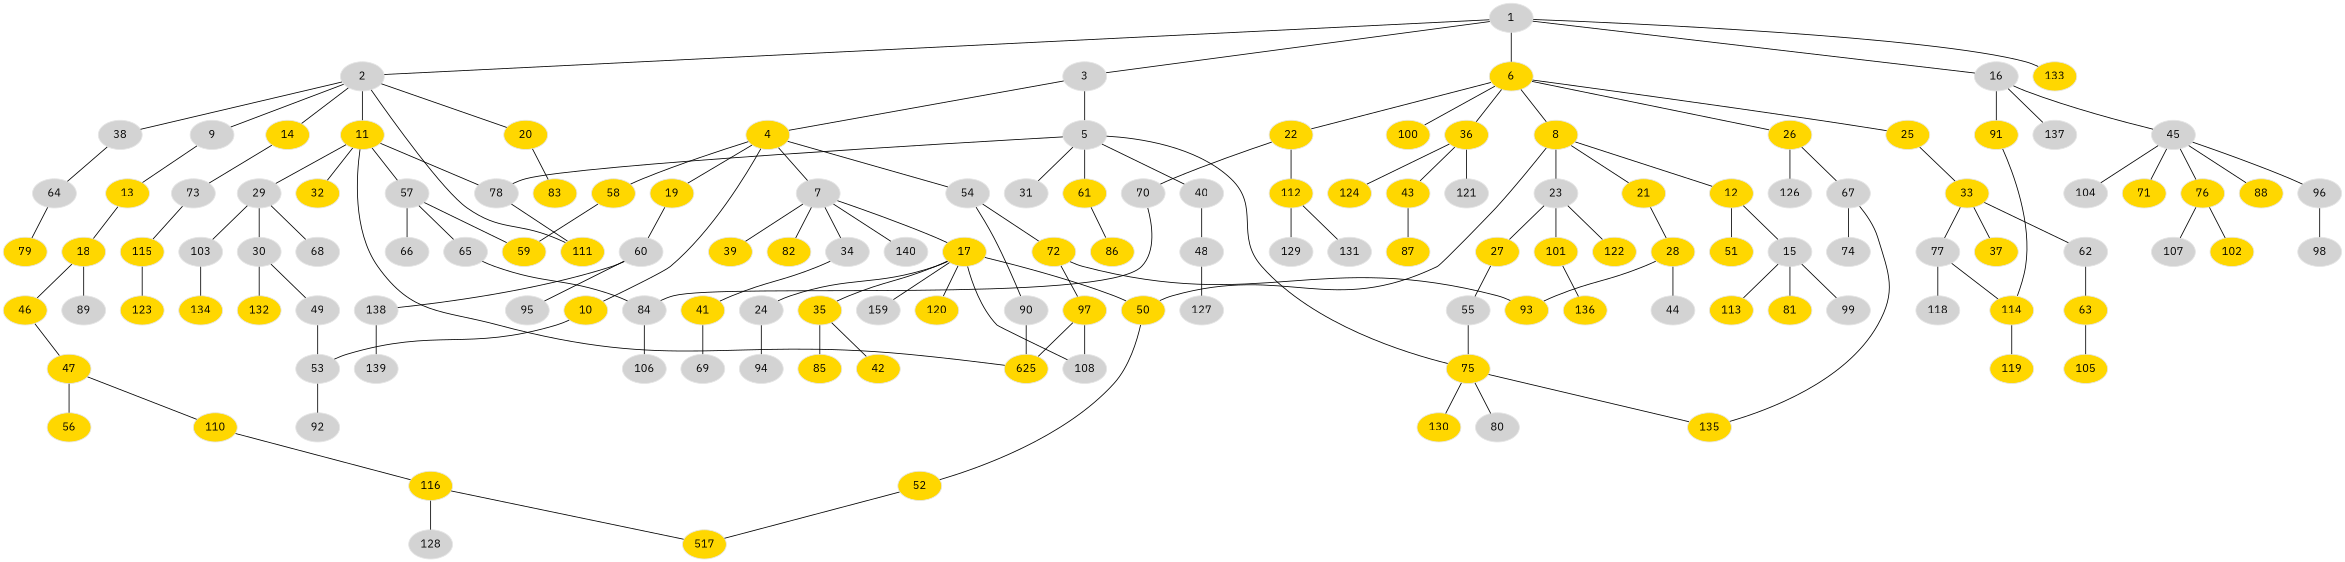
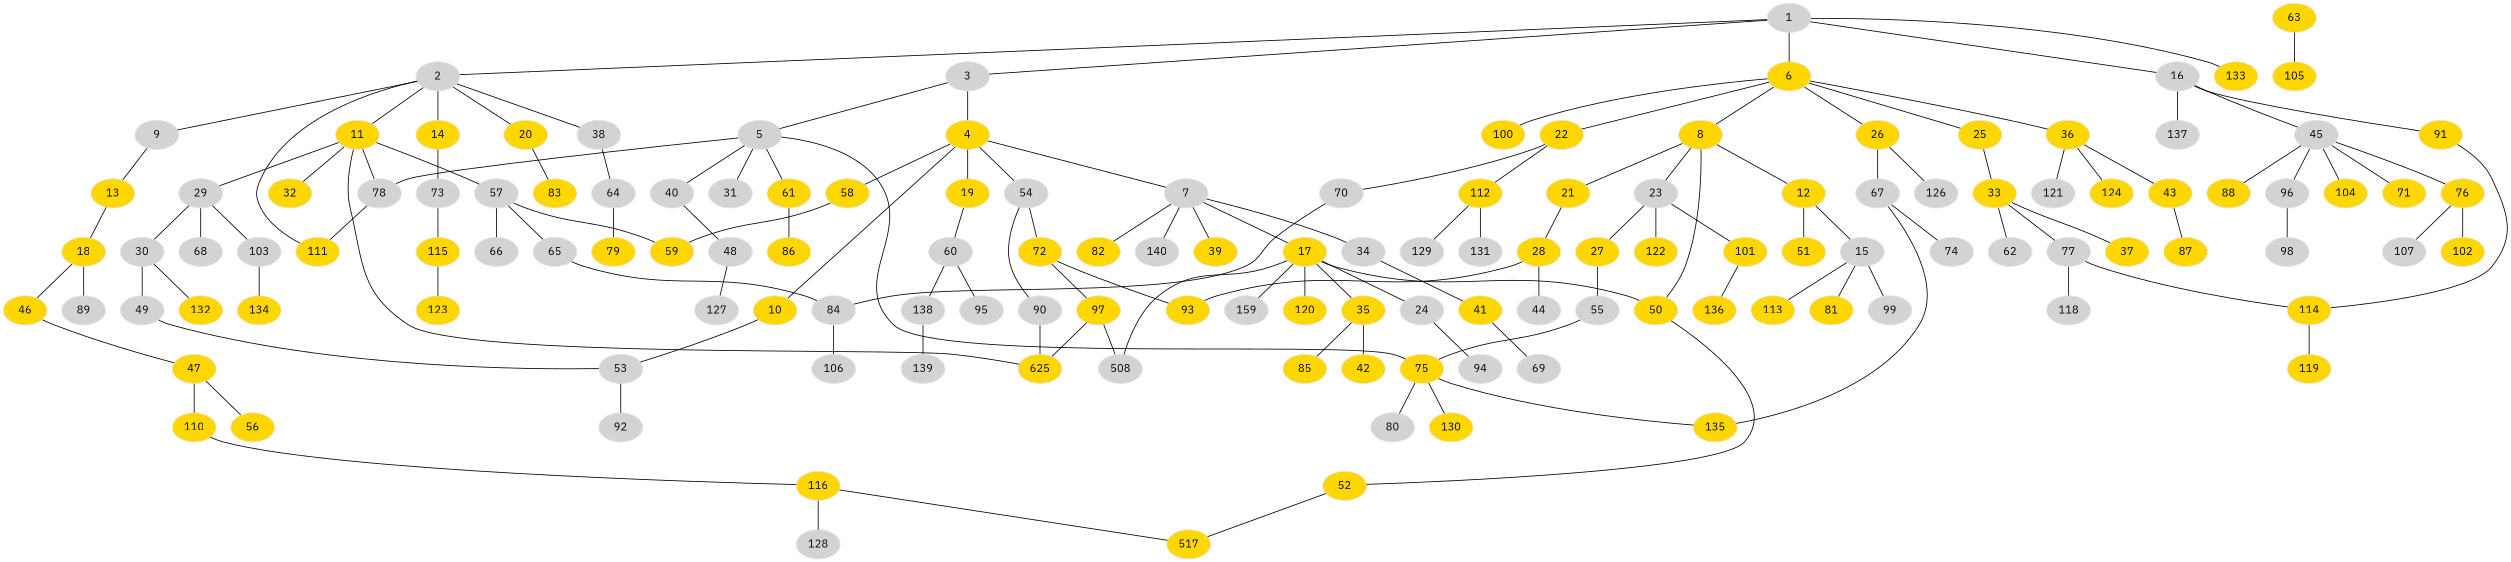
node "104": fillcolor lightgrey -> gold
edge "62" -- "63": removed
node "108": label "108" -> "508"
